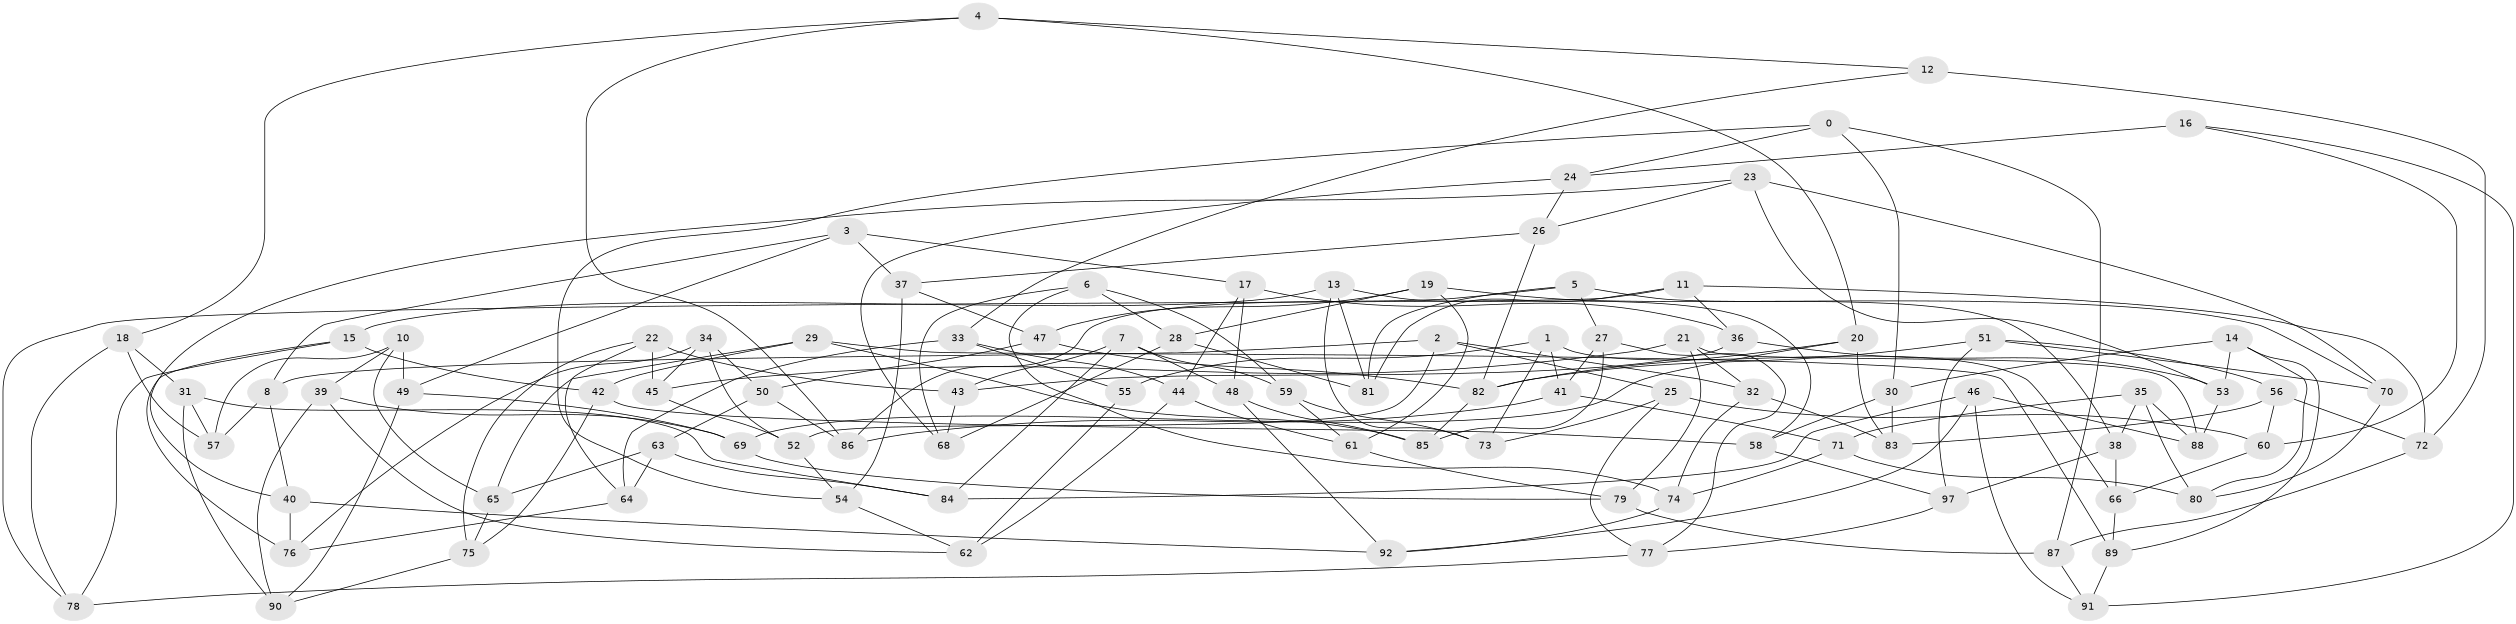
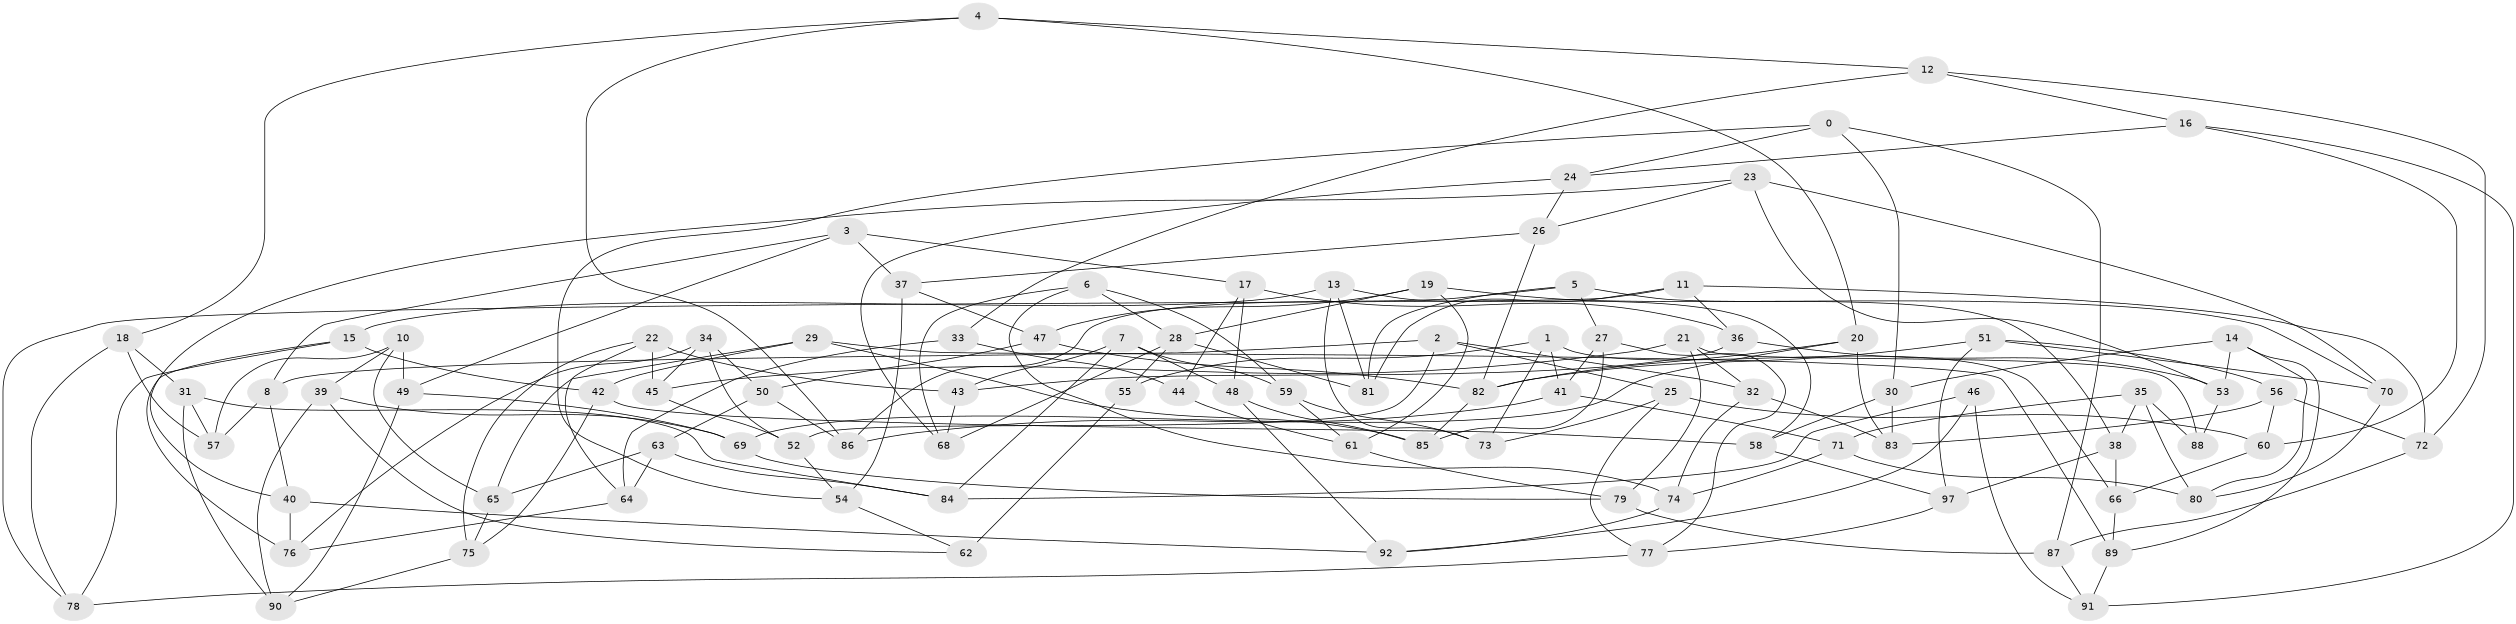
edge "12" -- "16": added
edge "33" -- "55": now "28" -- "55"
edge "46" -- "88": removed
edge "44" -- "62": removed
